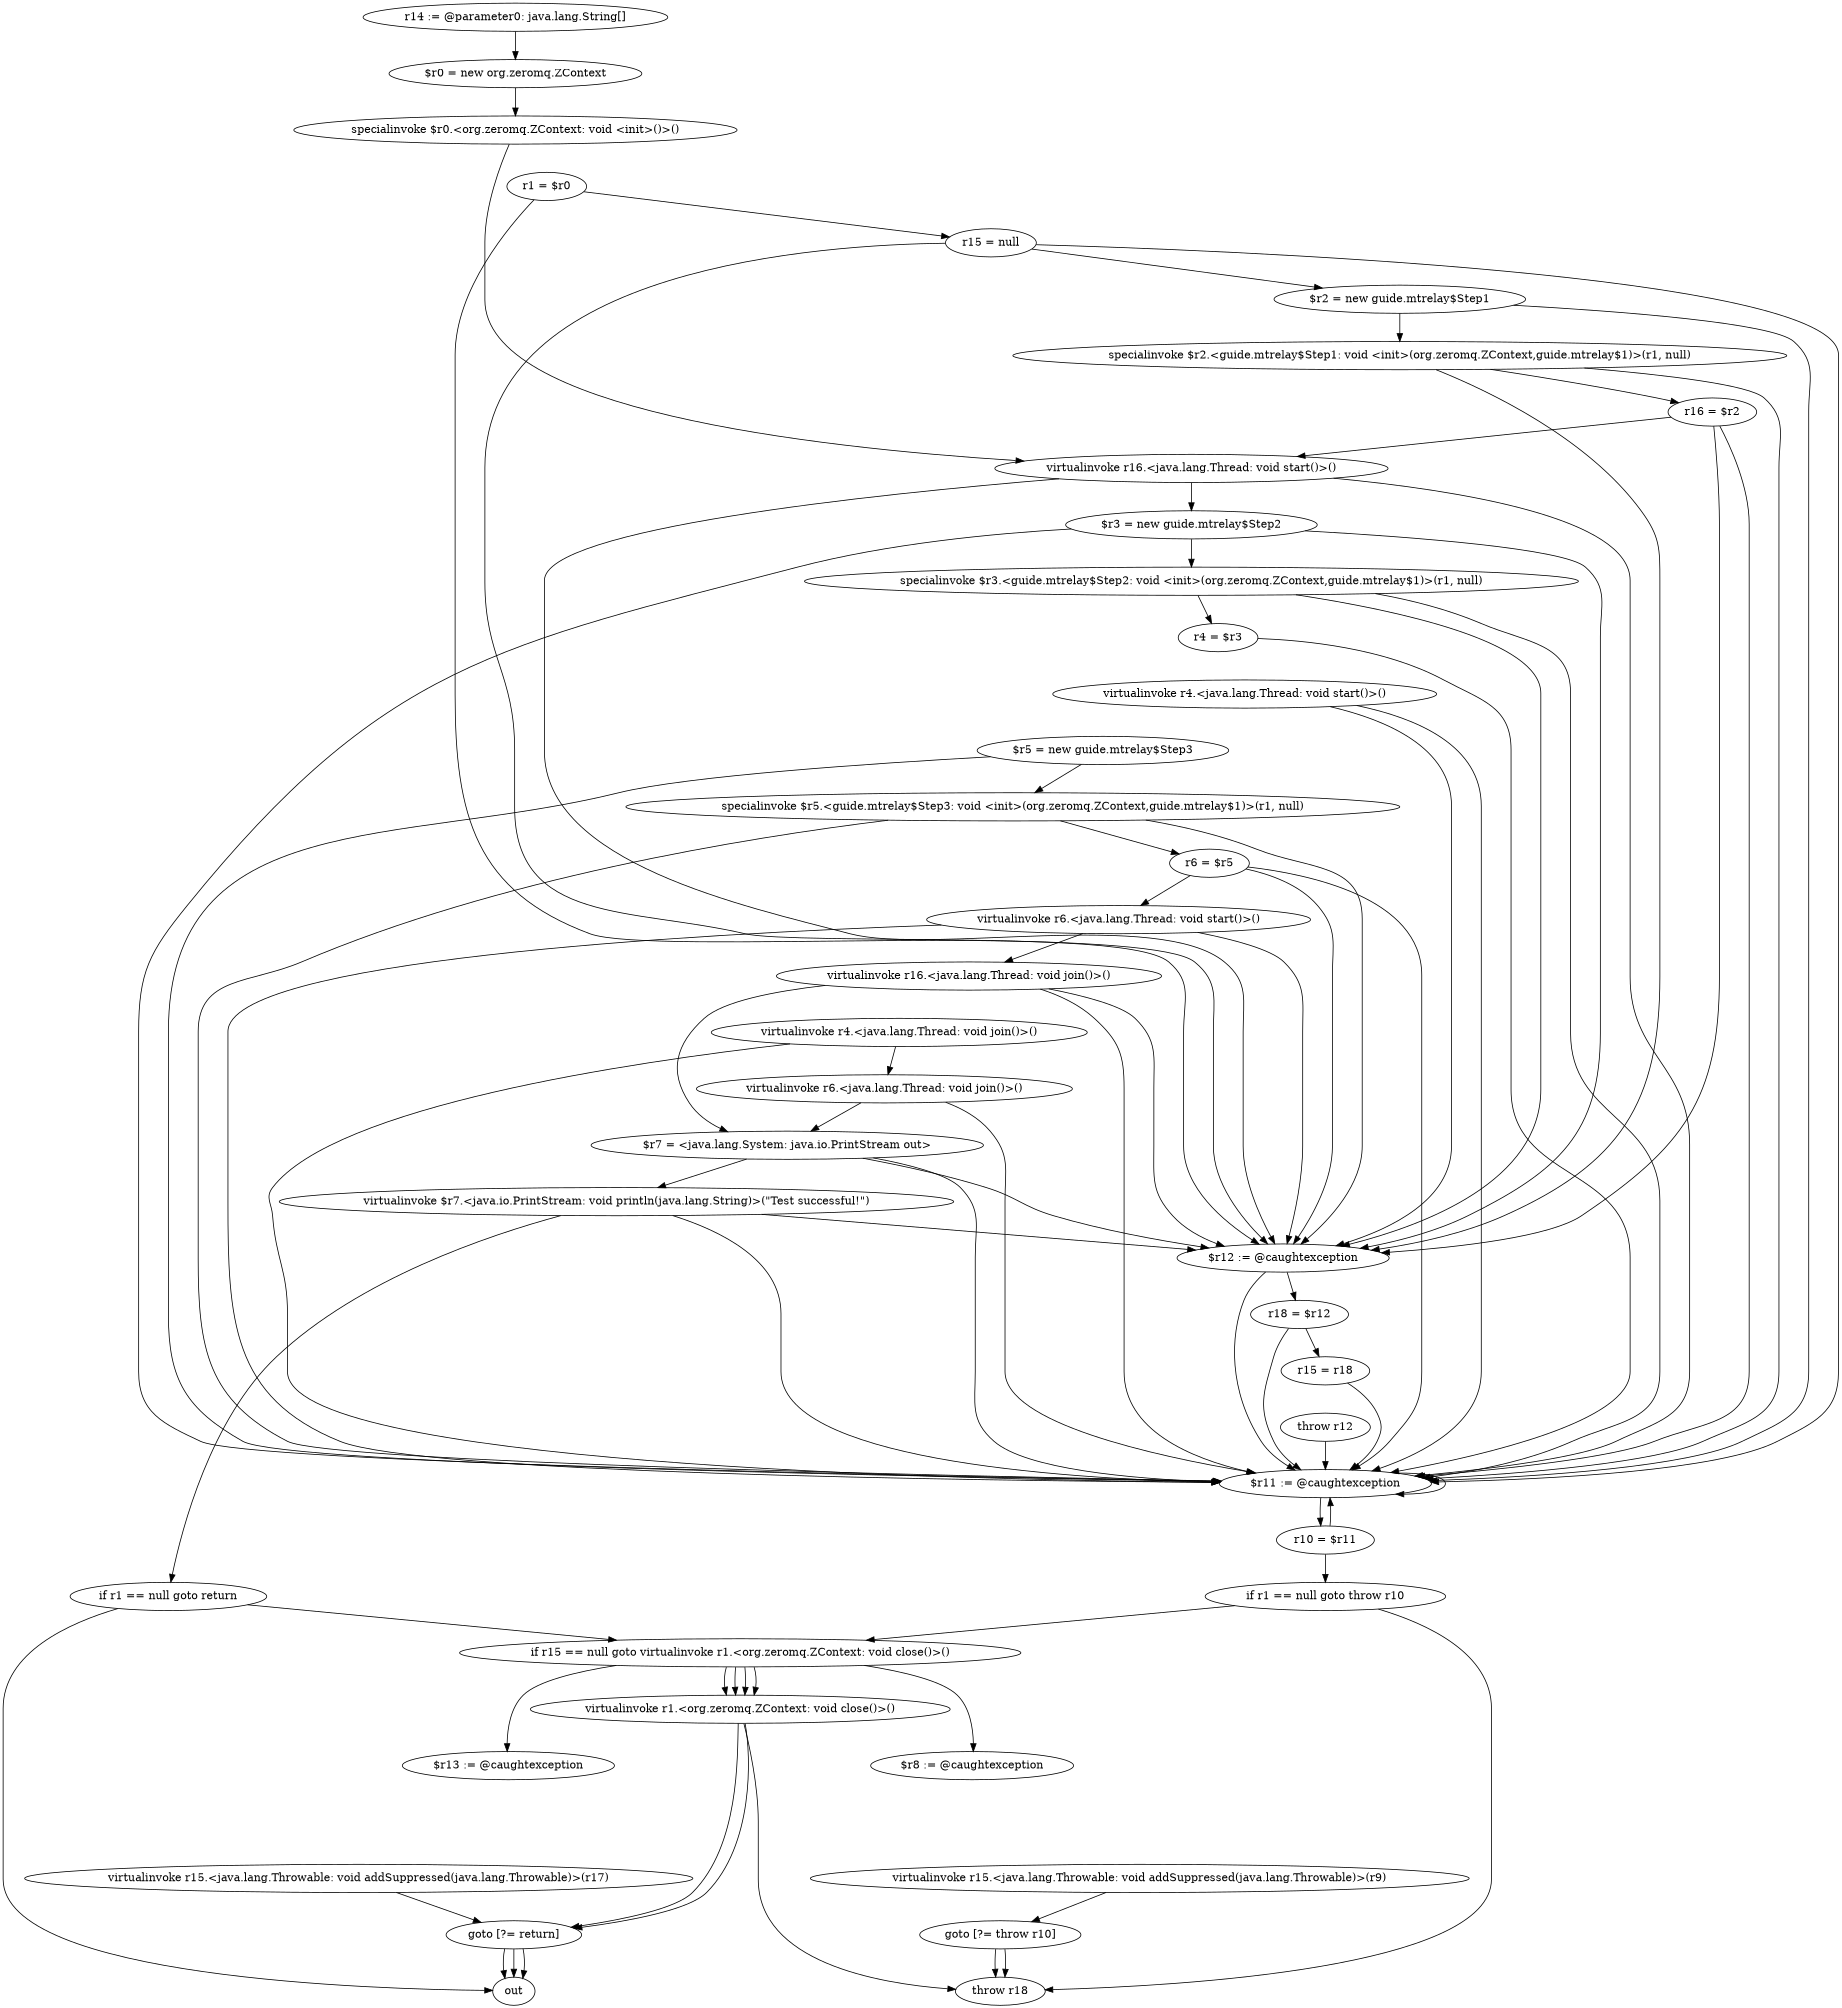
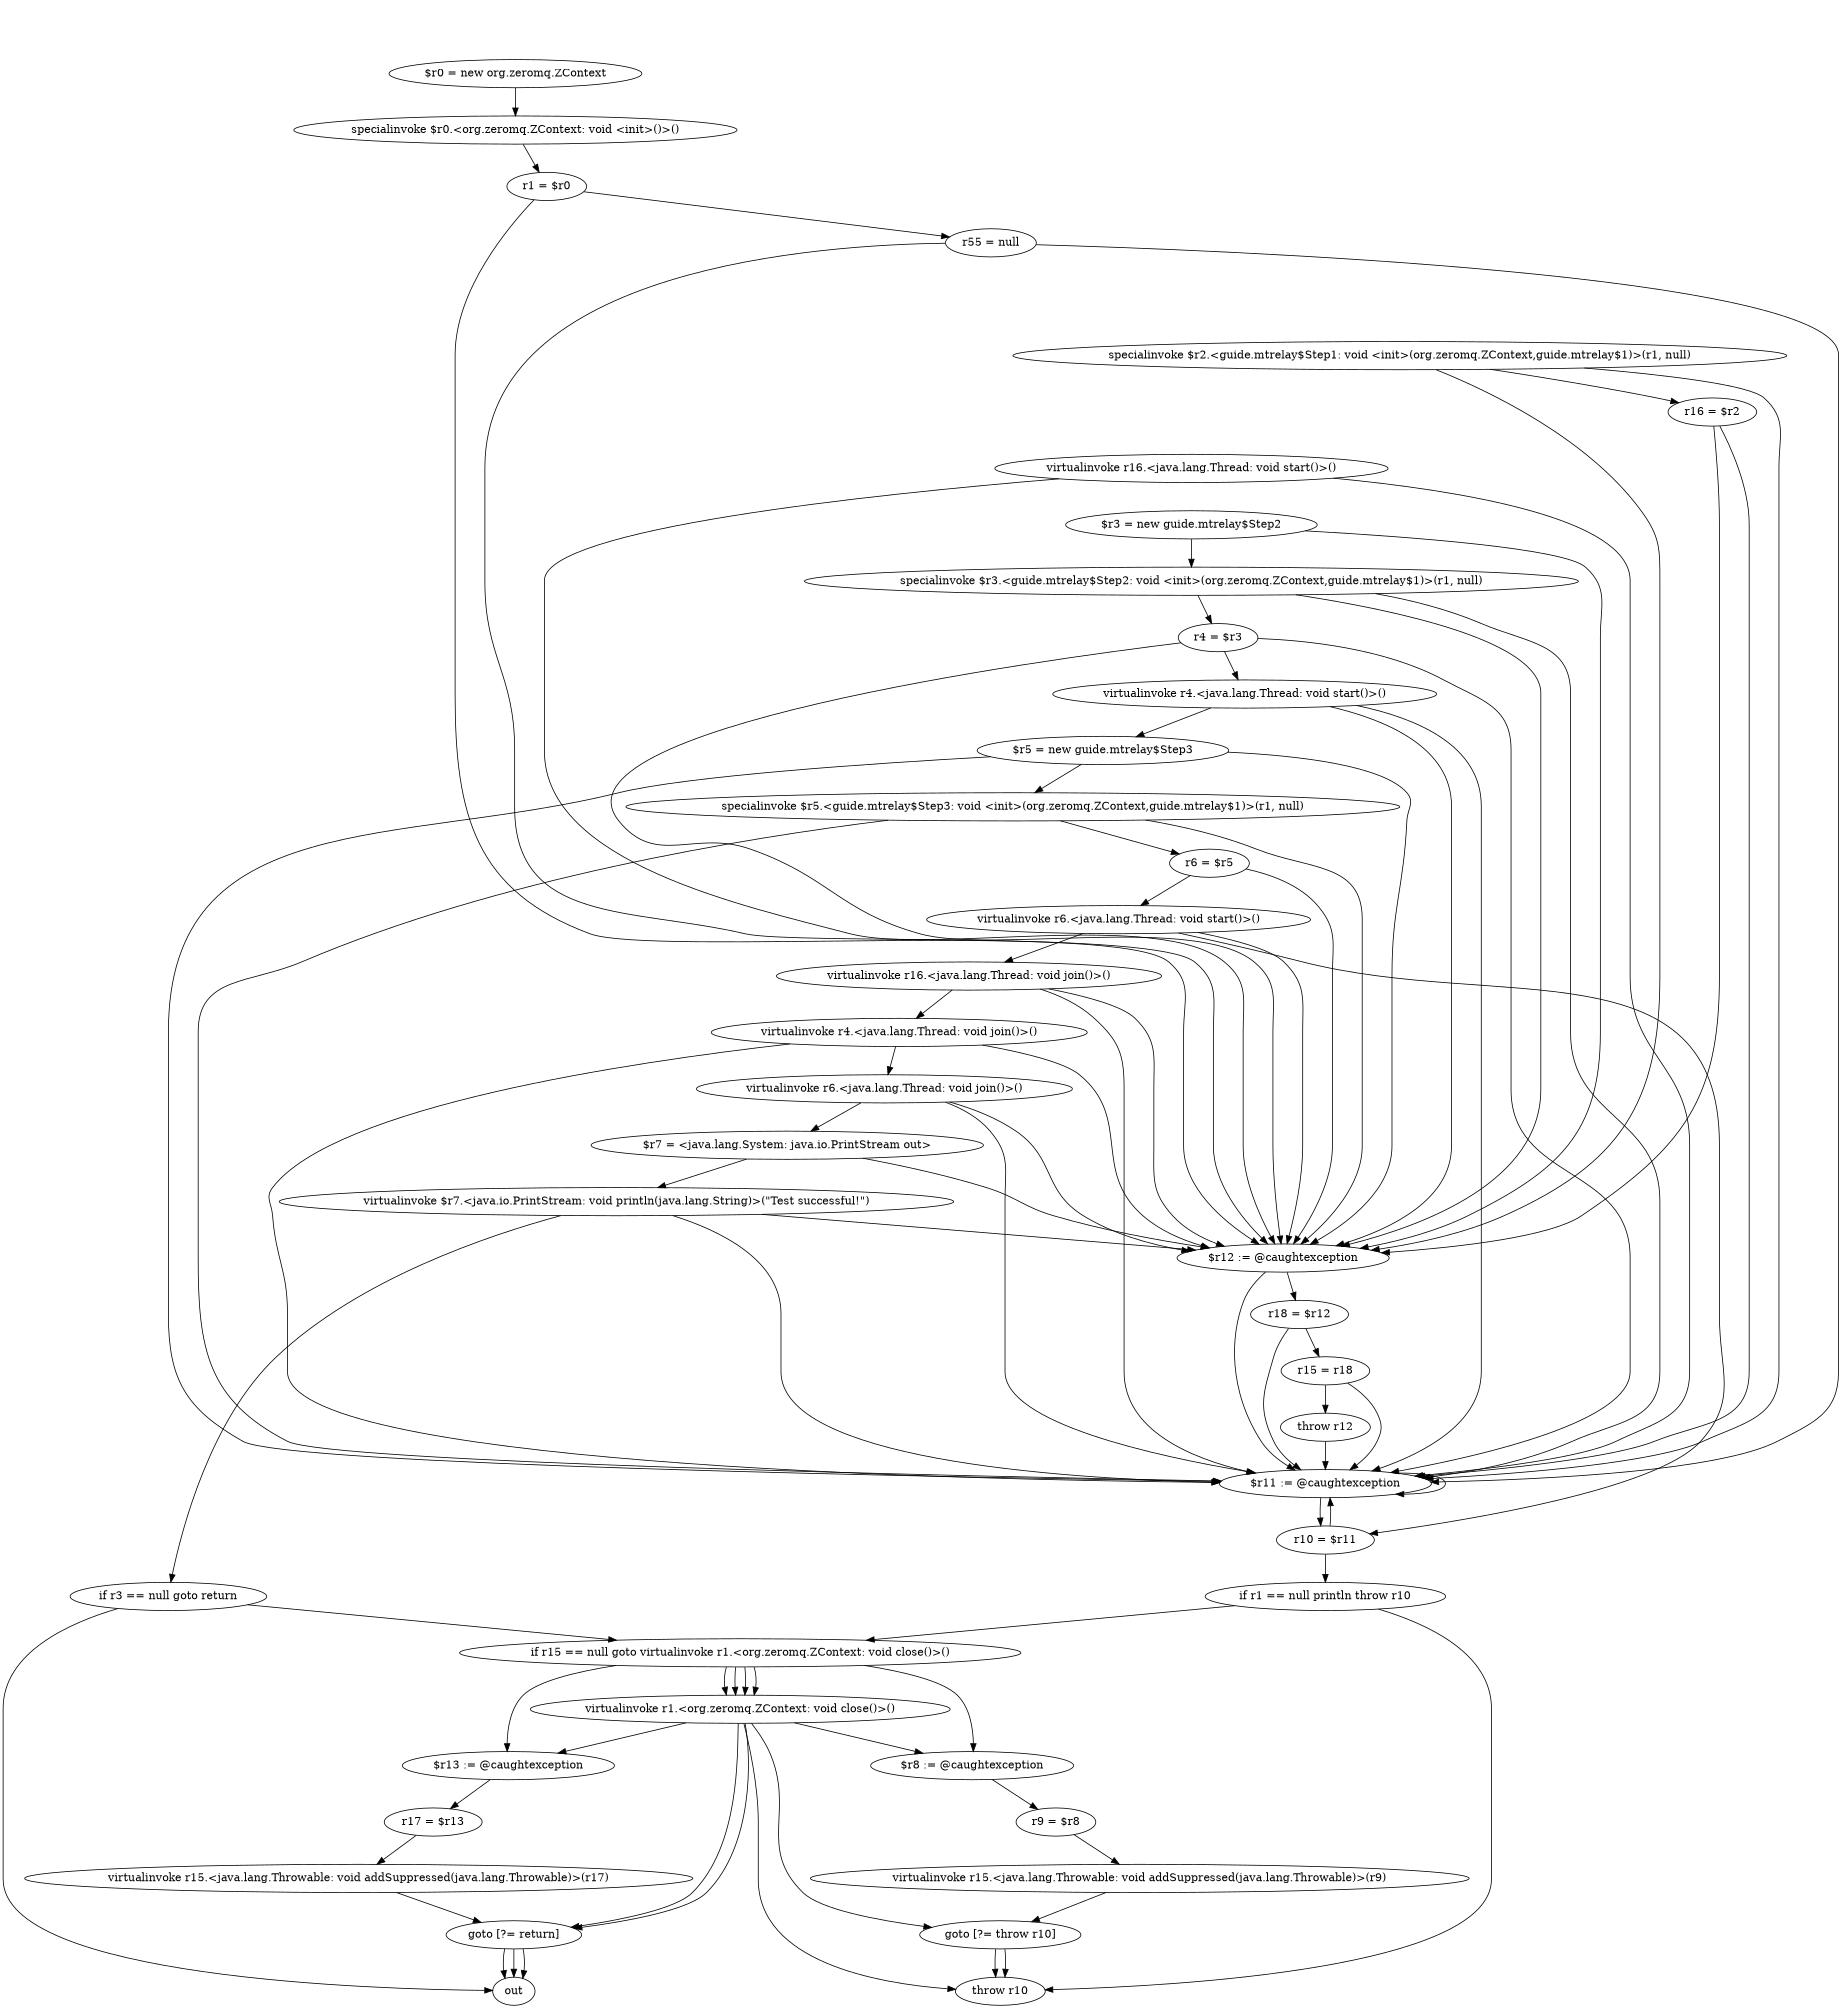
node "r14 := @parameter0: java.lang.String[]": removed
node "r15 = null": label "r15 = null" -> "r55 = null"
node "$r2 = new guide.mtrelay$Step1": removed
edge "specialinvoke $r0.<org.zeromq.ZContext: void <init>()>()" -> "virtualinvoke r16.<java.lang.Thread: void start()>()": now "specialinvoke $r0.<org.zeromq.ZContext: void <init>()>()" -> "r1 = $r0"
edge "r16 = $r2" -> "virtualinvoke r16.<java.lang.Thread: void start()>()": removed
edge "virtualinvoke r16.<java.lang.Thread: void start()>()" -> "$r3 = new guide.mtrelay$Step2": removed
edge "r4 = $r3" -> "virtualinvoke r4.<java.lang.Thread: void start()>()": added
edge "virtualinvoke r4.<java.lang.Thread: void start()>()" -> "$r5 = new guide.mtrelay$Step3": added
edge "r4 = $r3" -> "$r12 := @caughtexception": added
edge "$r5 = new guide.mtrelay$Step3" -> "$r12 := @caughtexception": added
edge "virtualinvoke r16.<java.lang.Thread: void join()>()" -> "$r7 = <java.lang.System: java.io.PrintStream out>": now "virtualinvoke r16.<java.lang.Thread: void join()>()" -> "virtualinvoke r4.<java.lang.Thread: void join()>()"
edge "r6 = $r5" -> "$r11 := @caughtexception": removed
edge "virtualinvoke r4.<java.lang.Thread: void join()>()" -> "$r12 := @caughtexception": added
edge "virtualinvoke r6.<java.lang.Thread: void join()>()" -> "$r12 := @caughtexception": added
edge "$r3 = new guide.mtrelay$Step2" -> "$r11 := @caughtexception": removed
edge "virtualinvoke r6.<java.lang.Thread: void start()>()" -> "$r11 := @caughtexception": now "virtualinvoke r6.<java.lang.Thread: void start()>()" -> "r10 = $r11"
edge "$r7 = <java.lang.System: java.io.PrintStream out>" -> "$r11 := @caughtexception": removed
edge "r15 = r18" -> "throw r12": added
node "if r1 == null goto return": label "if r1 == null goto return" -> "if r3 == null goto return"
node "if r1 == null goto throw r10": label "if r1 == null goto throw r10" -> "if r1 == null println throw r10"
edge "virtualinvoke r1.<org.zeromq.ZContext: void close()>()" -> "$r13 := @caughtexception": added
edge "virtualinvoke r1.<org.zeromq.ZContext: void close()>()" -> "$r8 := @caughtexception": added
node "r17 = $r13": added
node "r9 = $r8": added
edge "virtualinvoke r1.<org.zeromq.ZContext: void close()>()" -> "goto [?= throw r10]": added
node "throw r18": label "throw r18" -> "throw r10"
